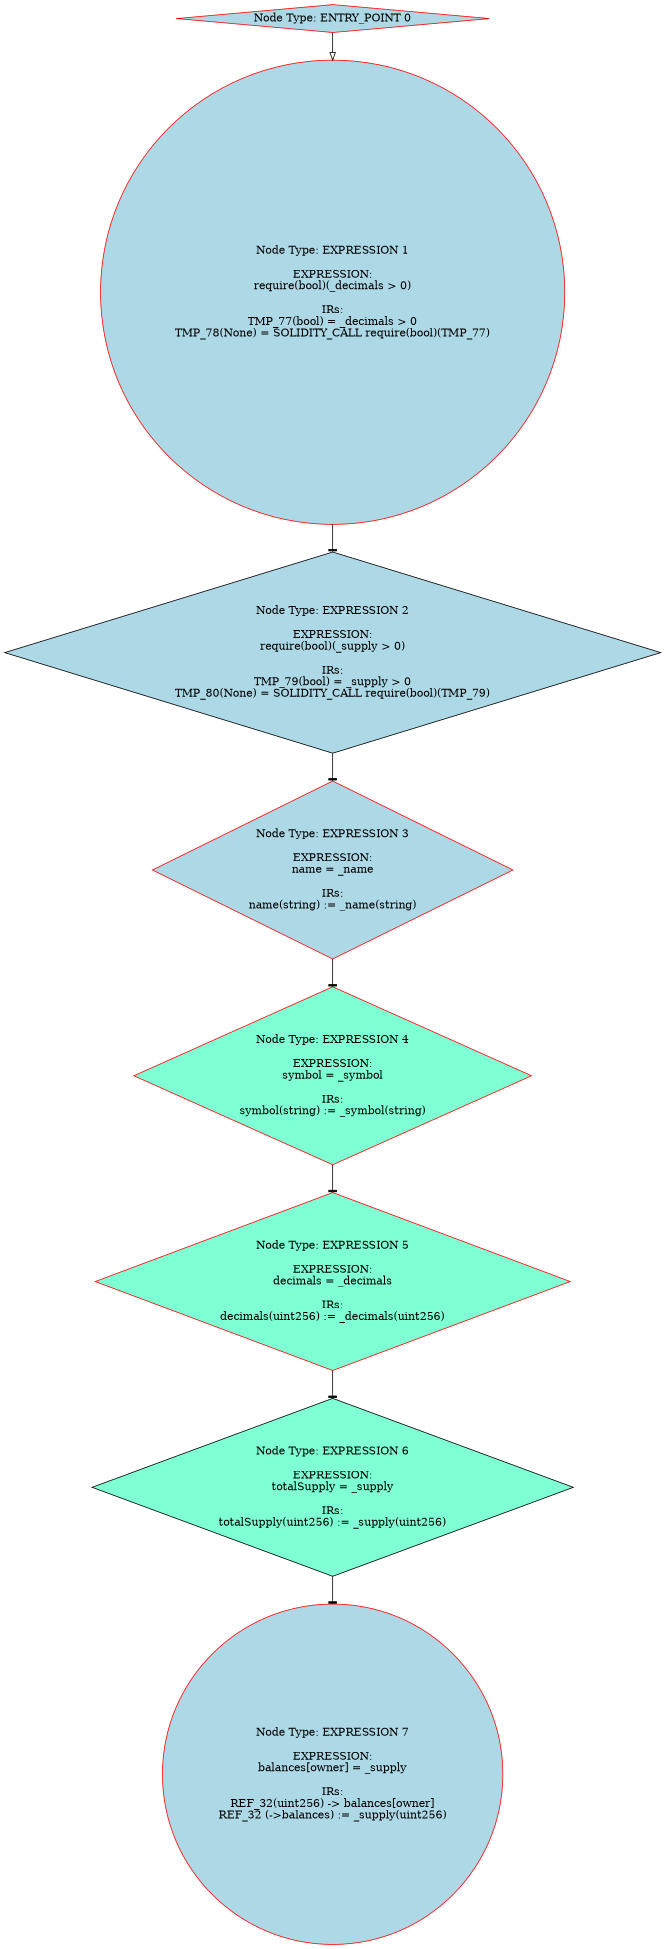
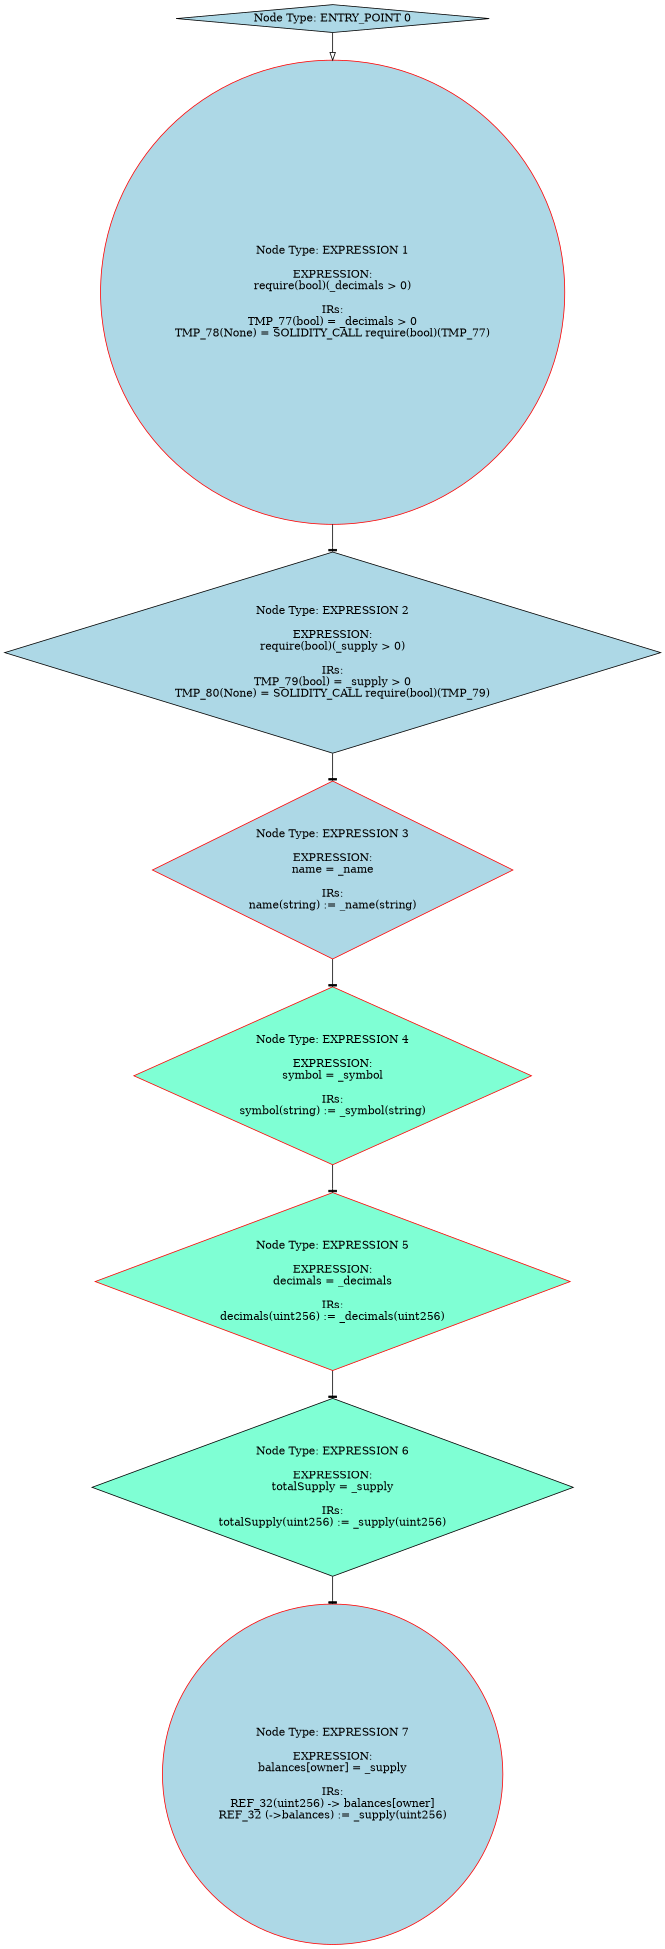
node "Node Type: ENTRY_POINT 0": color red -> black
